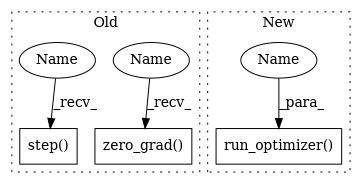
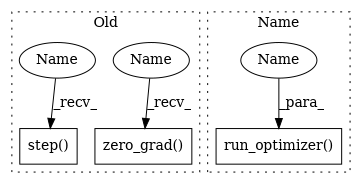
cluster "New": label "New" -> "Name"
